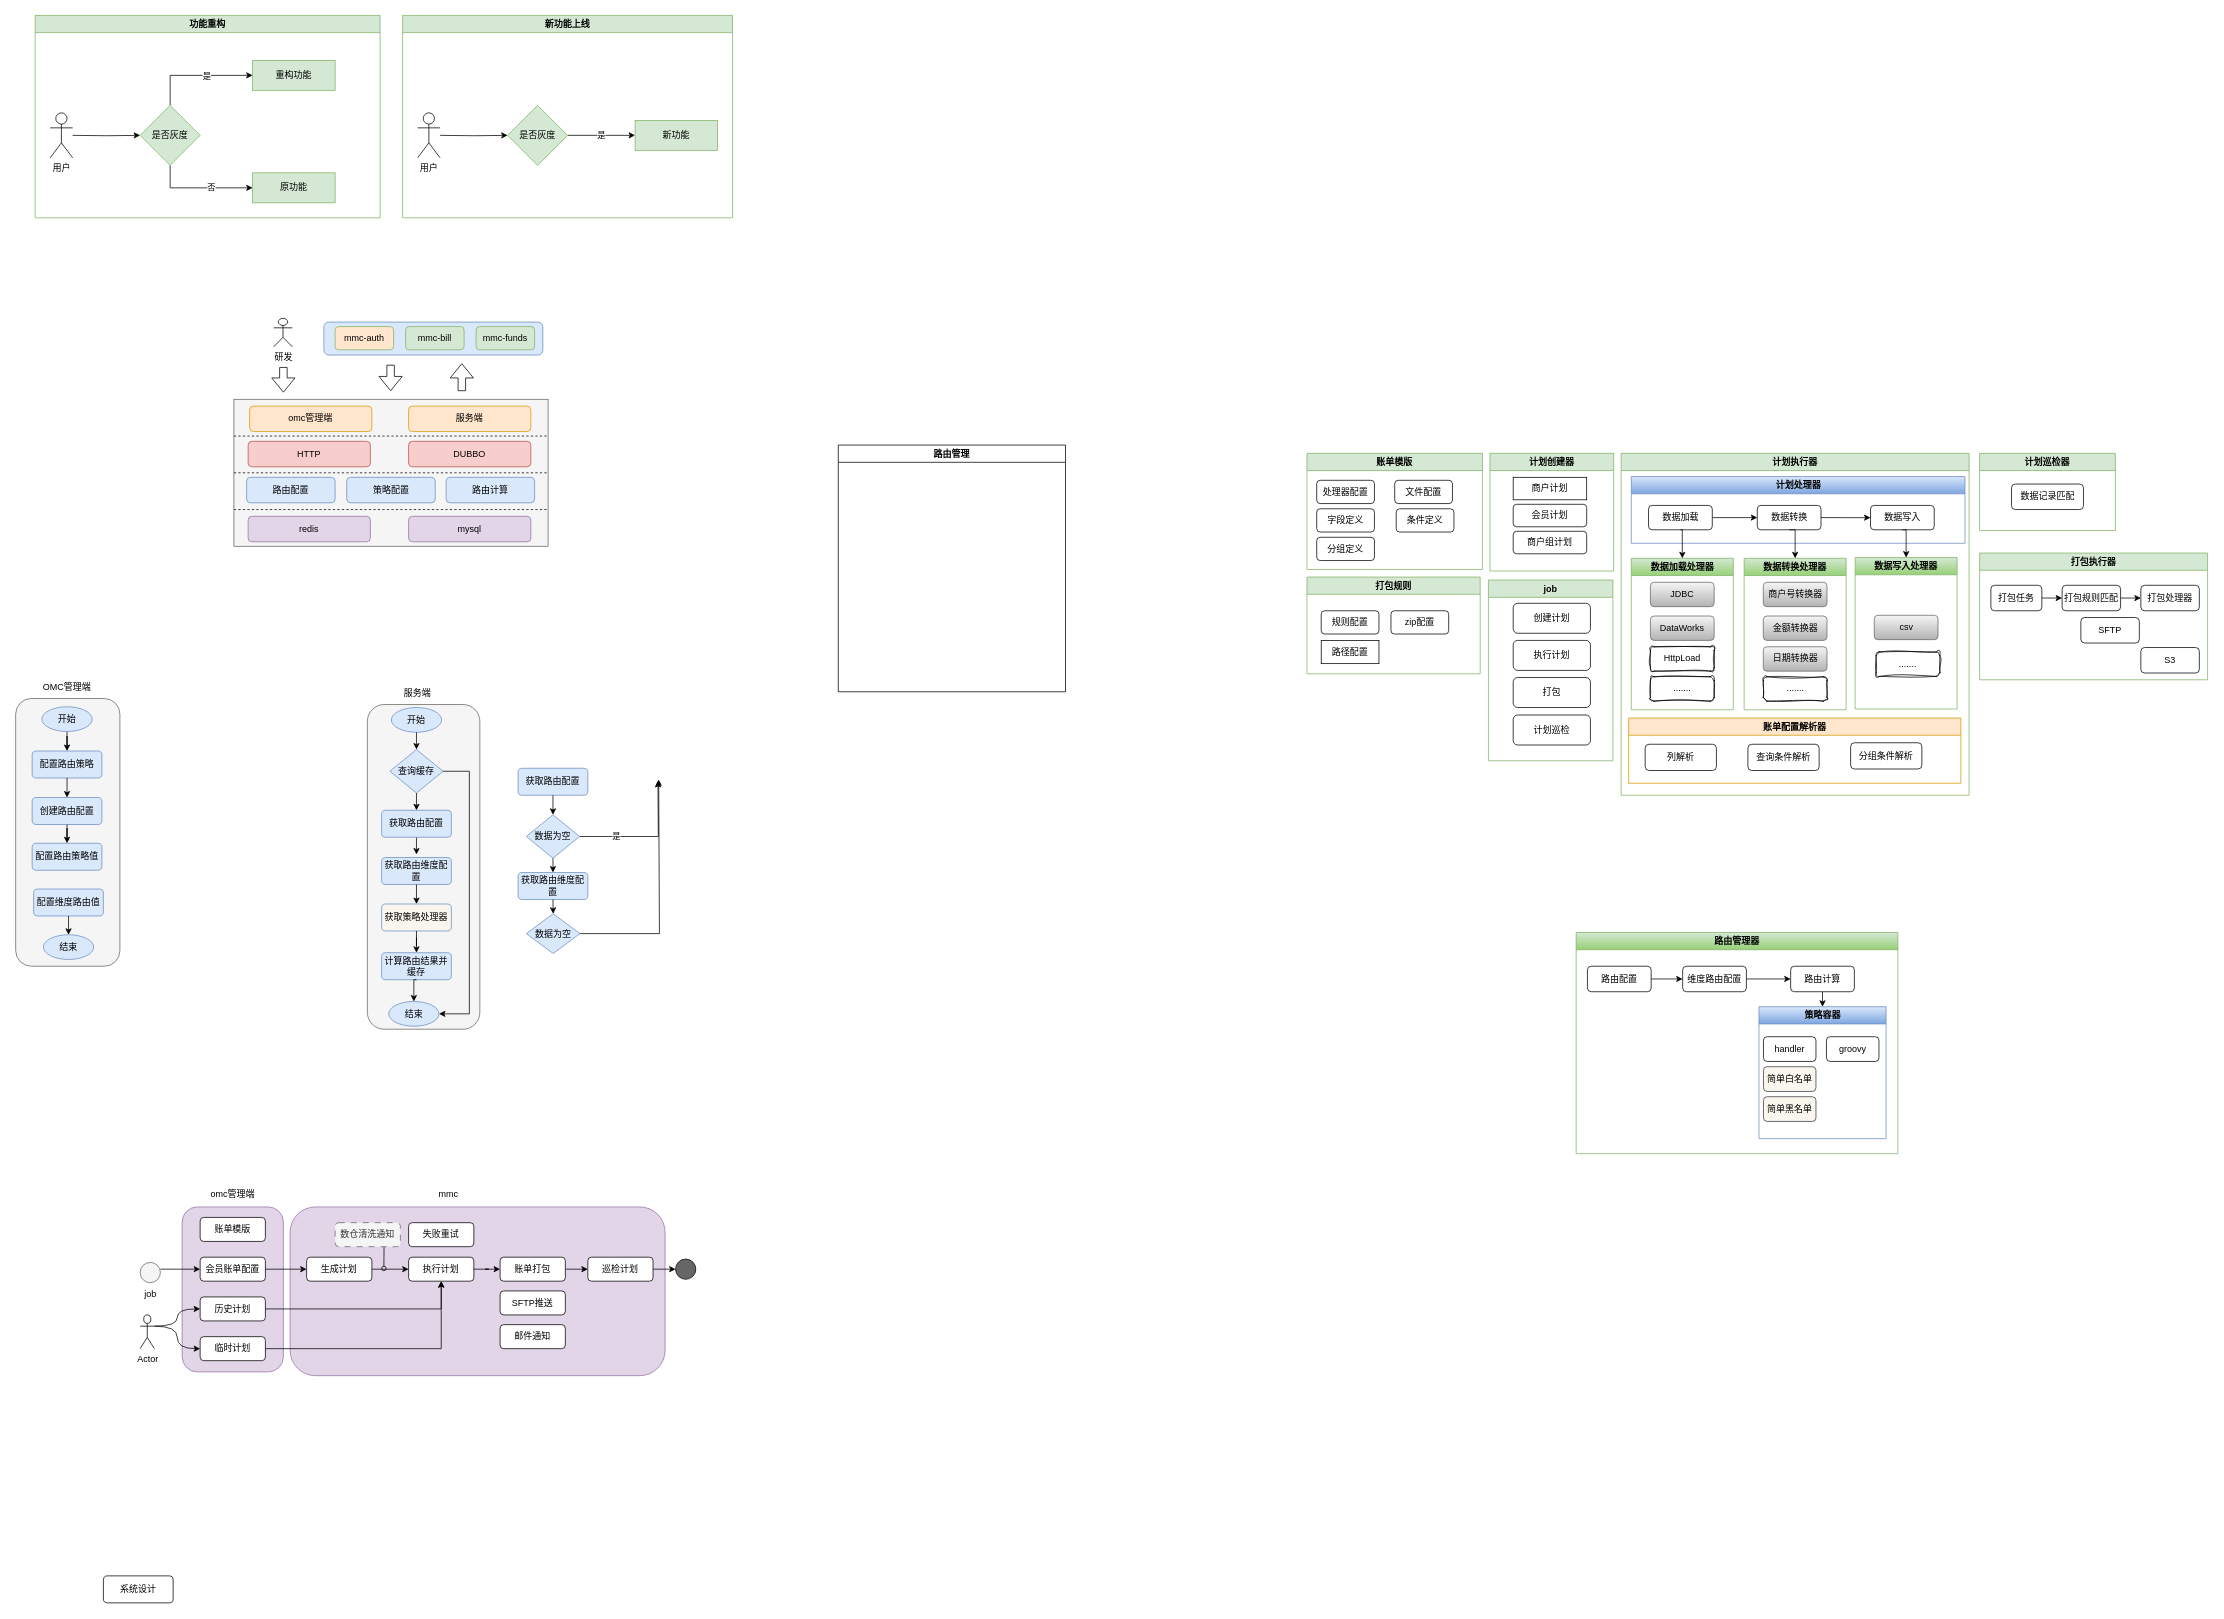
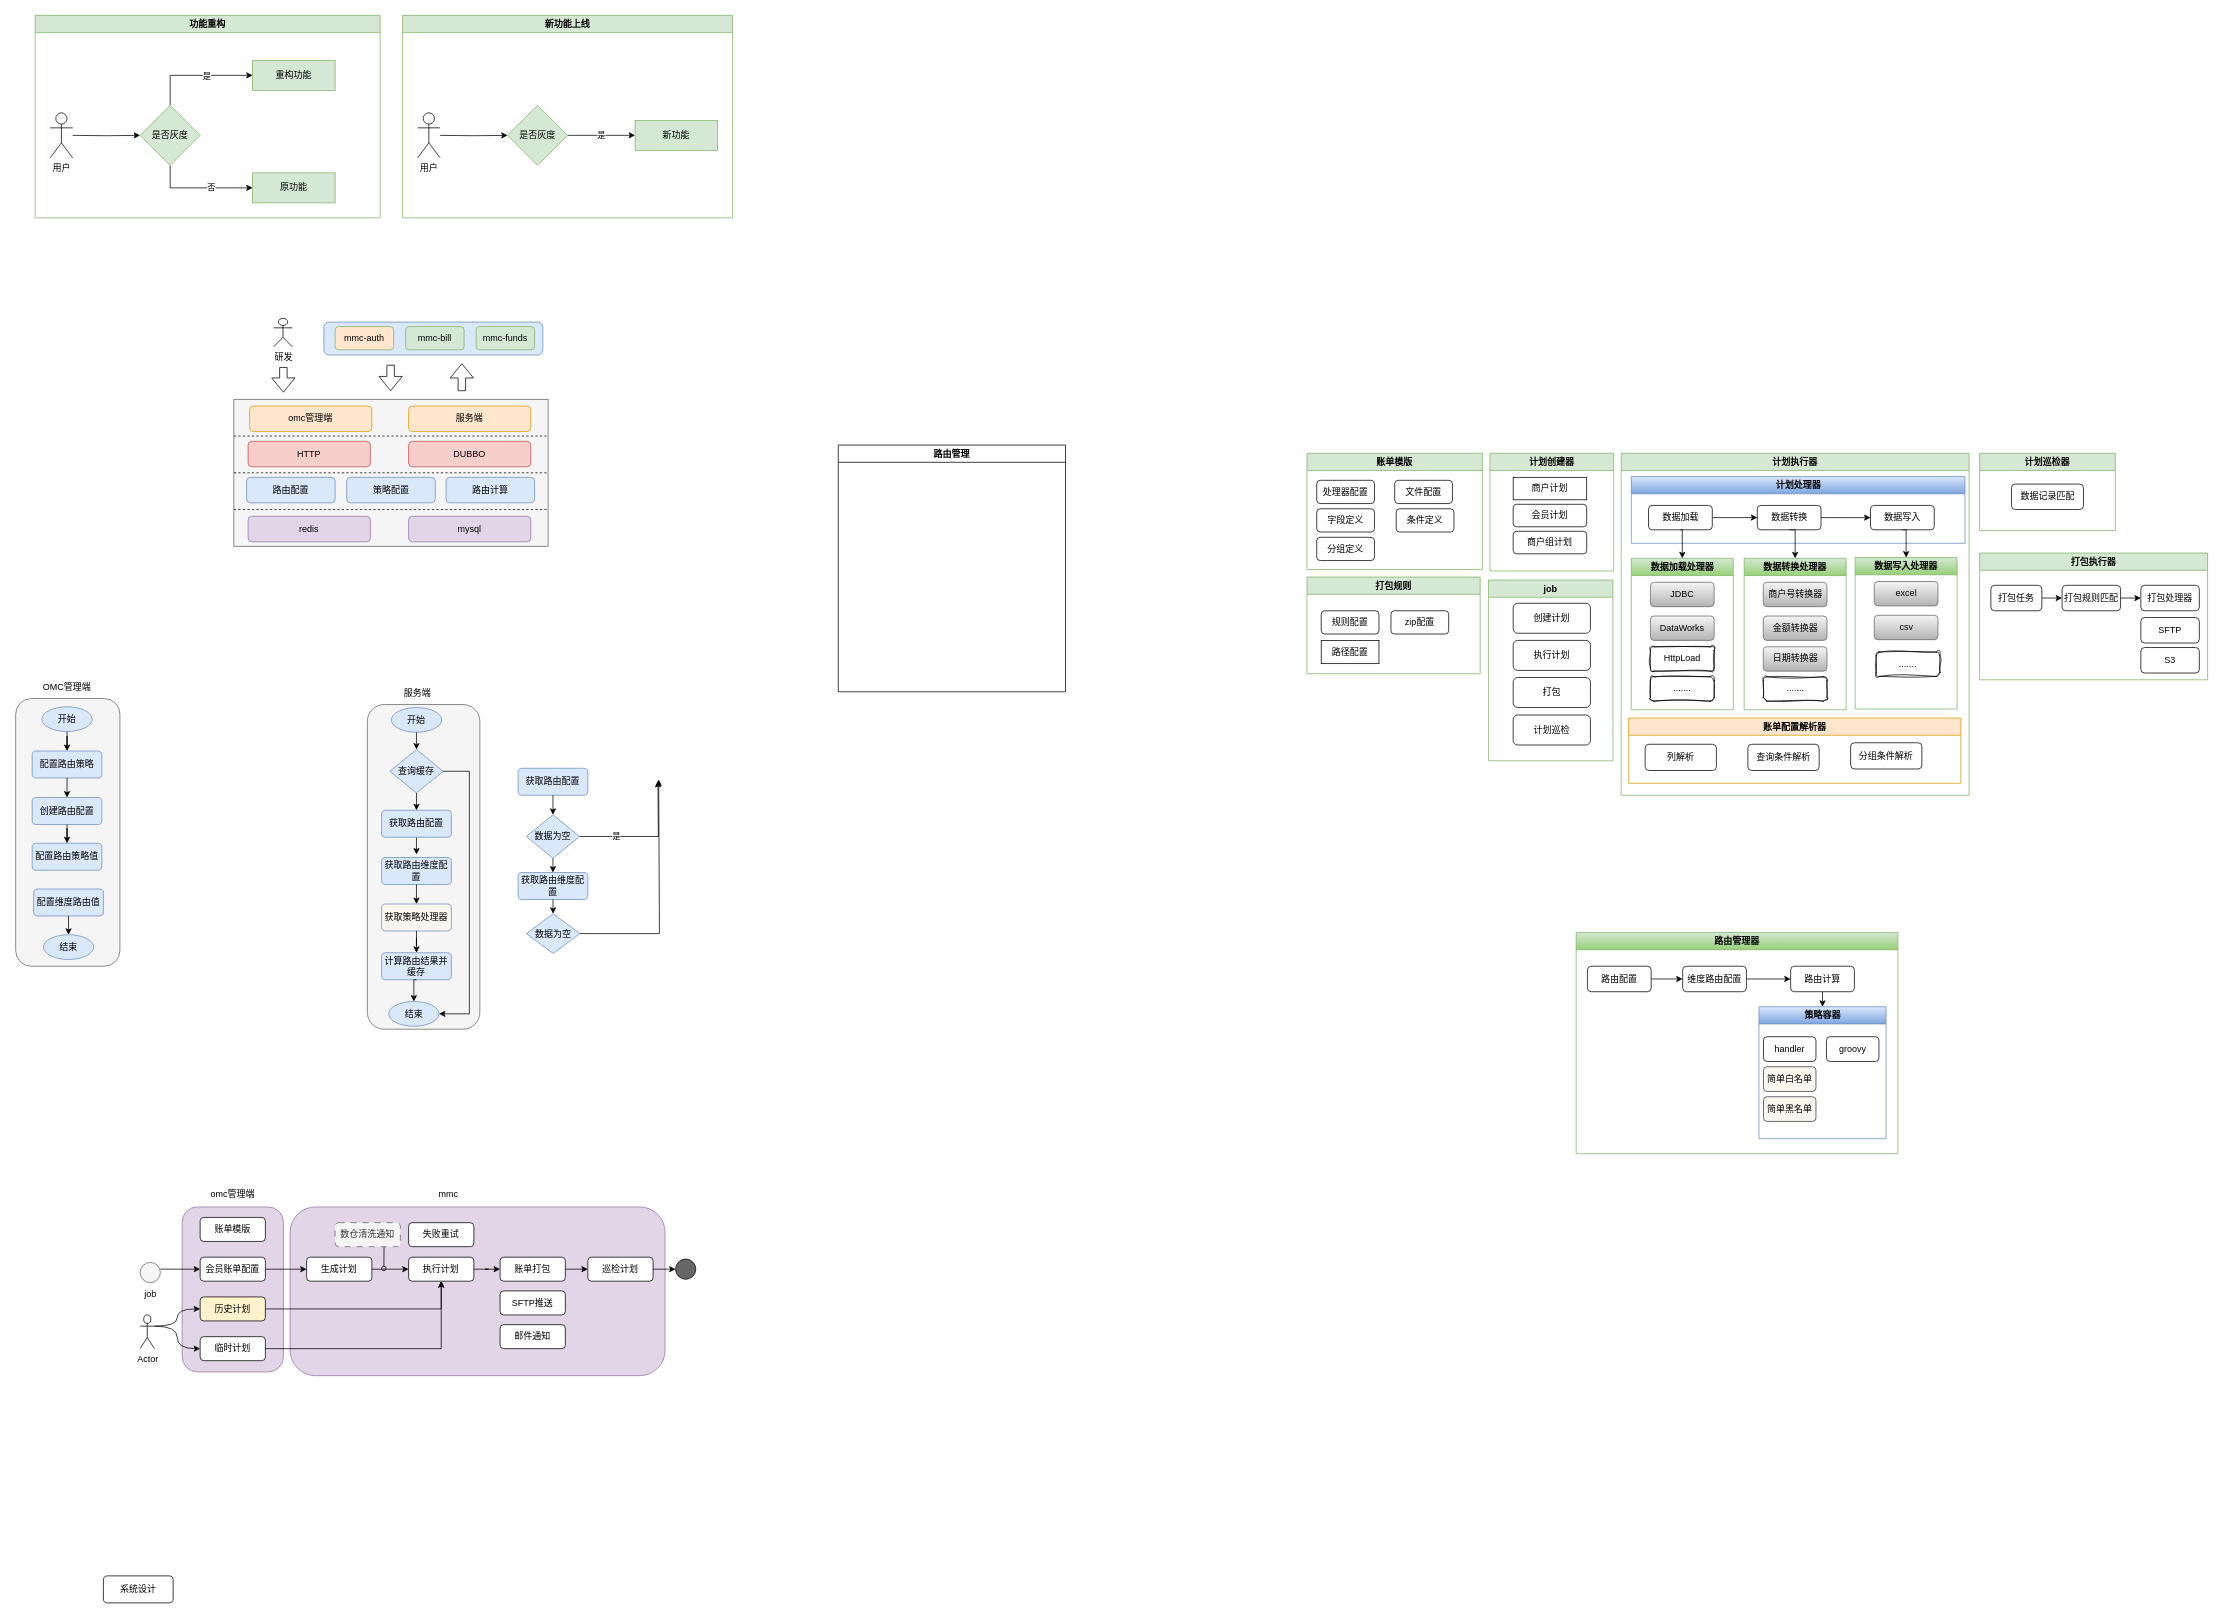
node "excel": added
node "SFTP": moved (2110, 630) -> (2170, 630)
node "历史计划": fillcolor #ffffff -> #fff2cc
